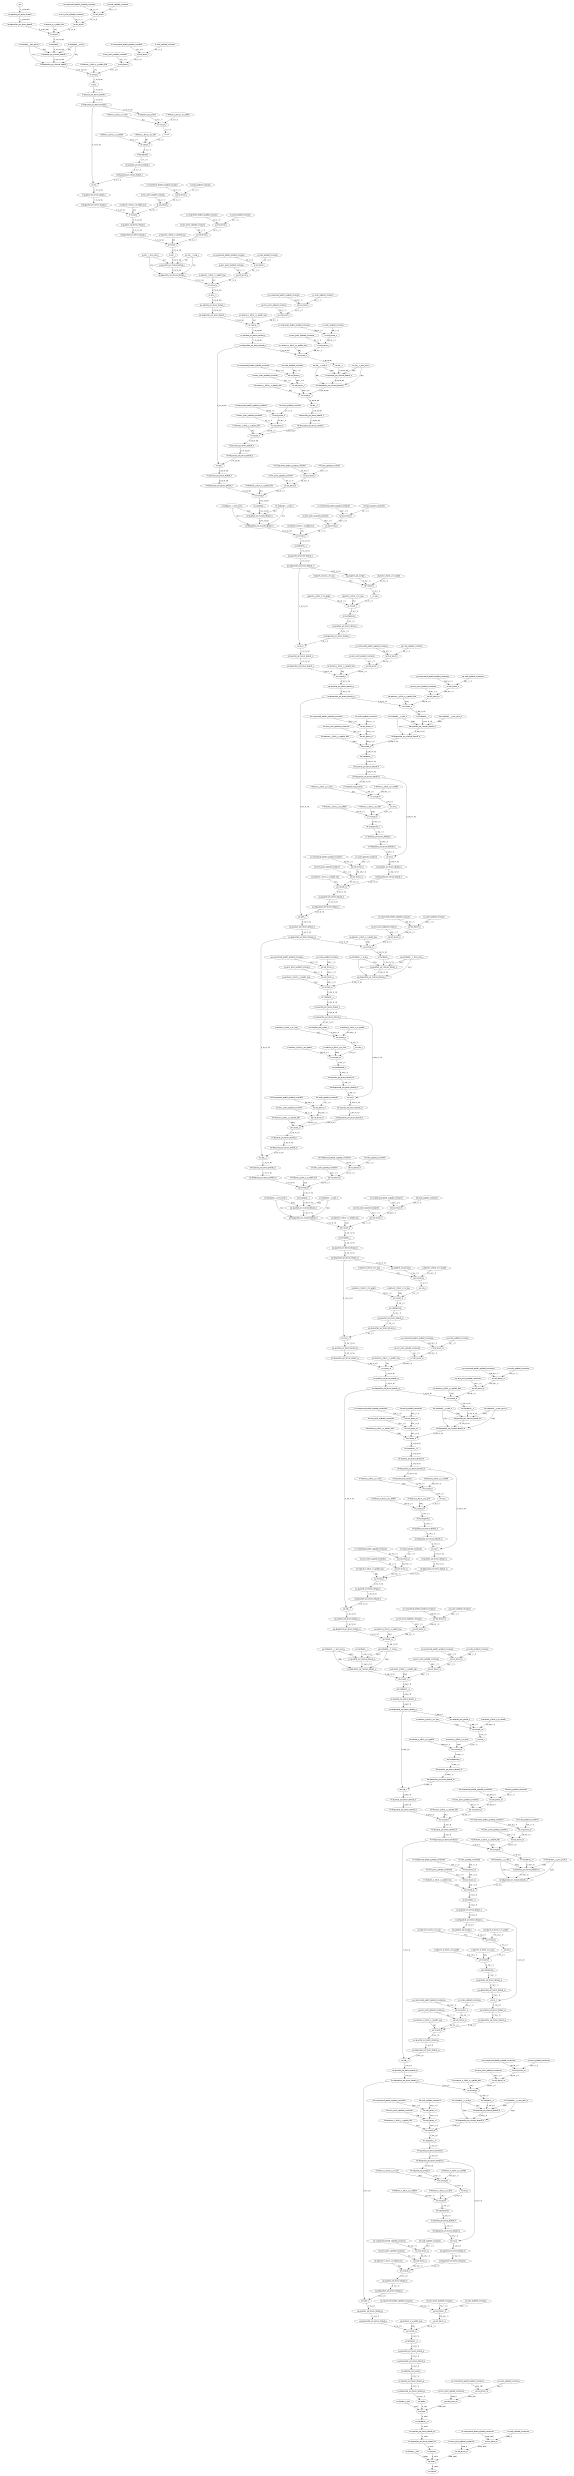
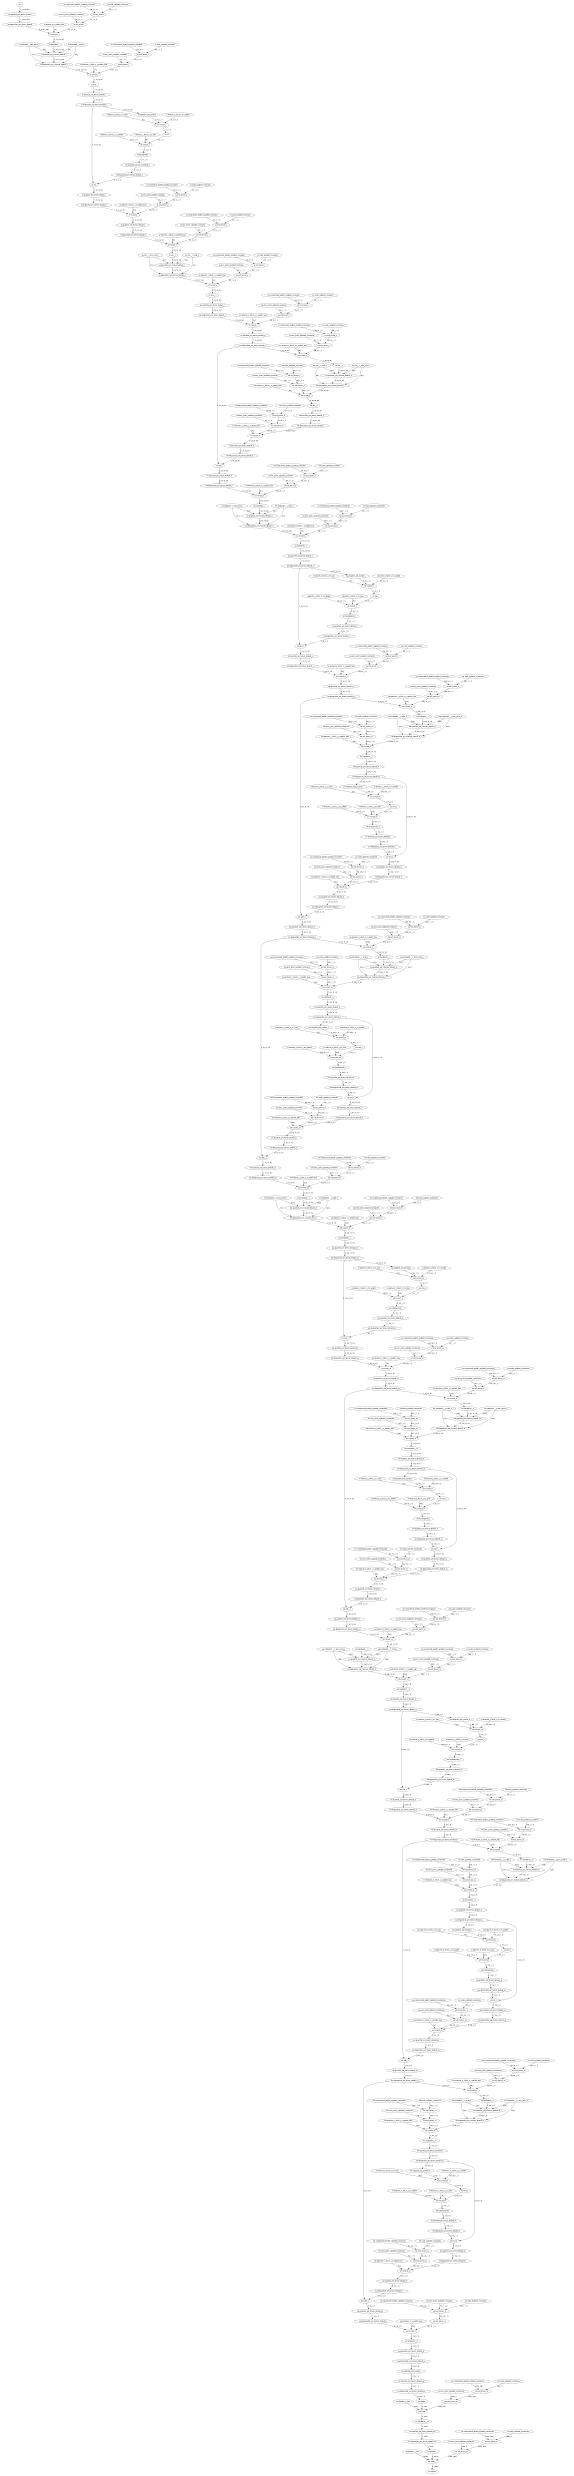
edge "196 hardswish__3_zero_point_0" -> "199 dequantize_per_channel_default_17": added, label "(240,)"
node "287 dequantize_per_channel_default_25": label "287 dequantize_per_channel_default_25" -> "287 dequantize_per_channel_relu_25"
